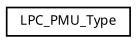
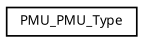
node "LPC_PMU_Type": label "LPC_PMU_Type" -> "PMU_PMU_Type"
